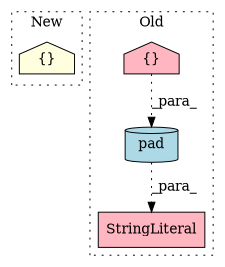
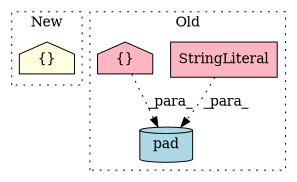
edge "pad" -> "StringLiteral": reversed
